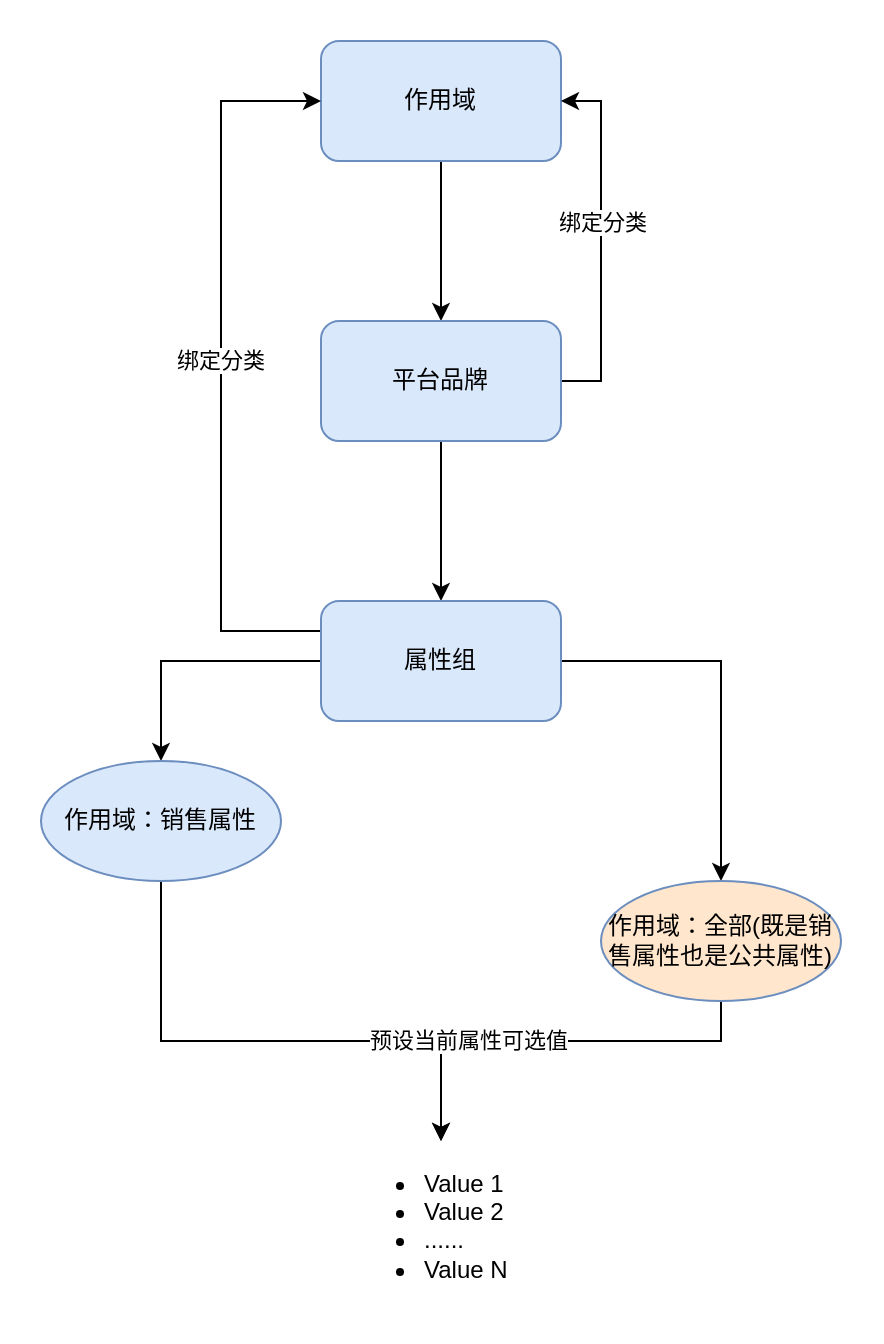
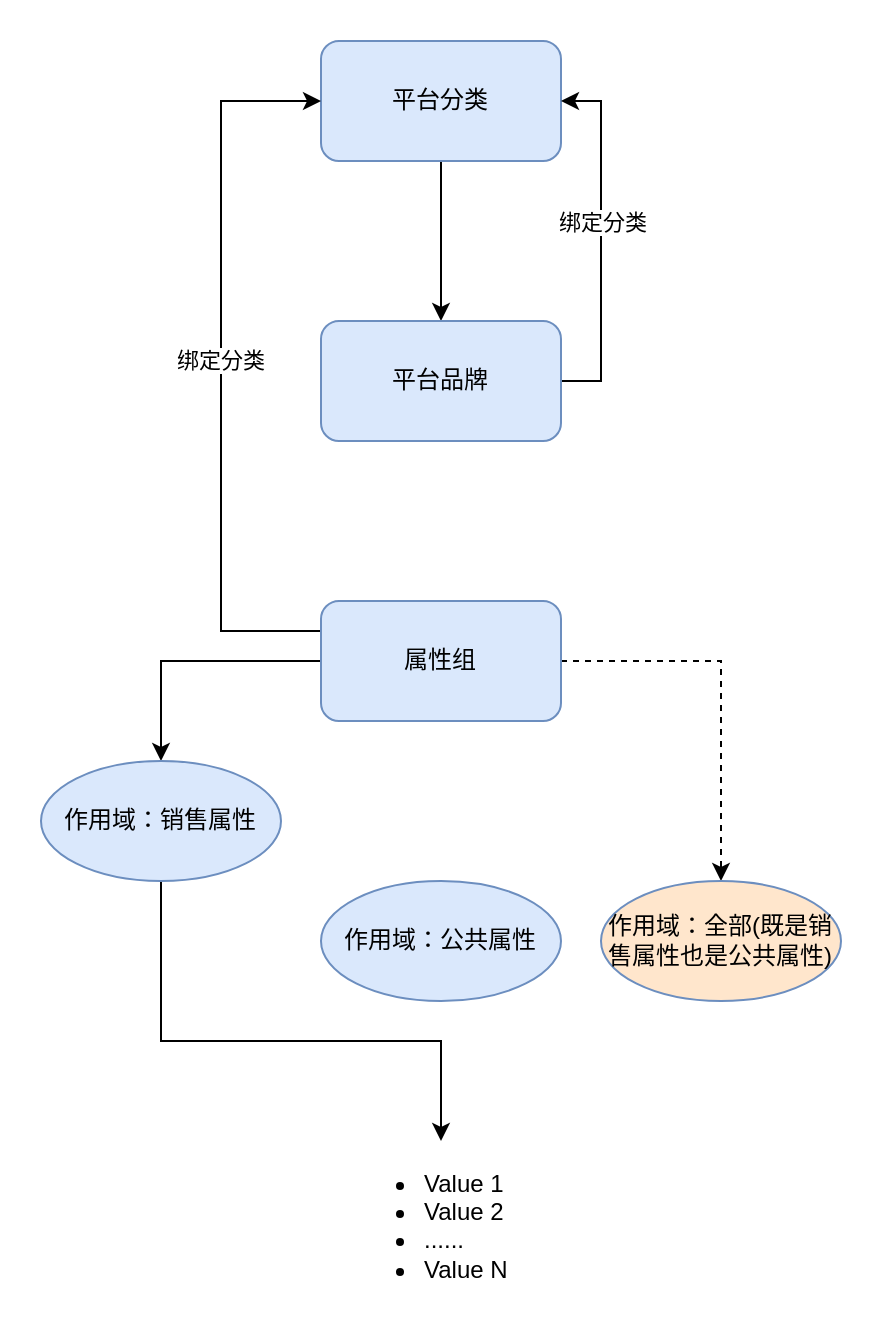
node "作用域": label "作用域" -> "平台分类"
edge "平台品牌" -> "属性组": removed
edge "属性组" -> "作用域：全部(既是销售属性也是公共属性)": style solid -> dashed
node "作用域：公共属性": added
edge "作用域：全部(既是销售属性也是公共属性)" -> "Value 1 Value 2 ...... Value N": removed, label "预设当前属性可选值"
